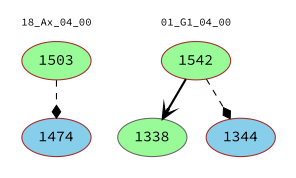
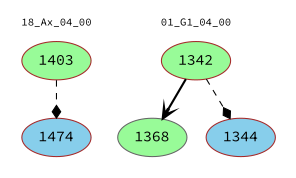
node "1503": label "1503" -> "1403"
node "1542": label "1542" -> "1342"
node "1338": label "1338" -> "1368"
